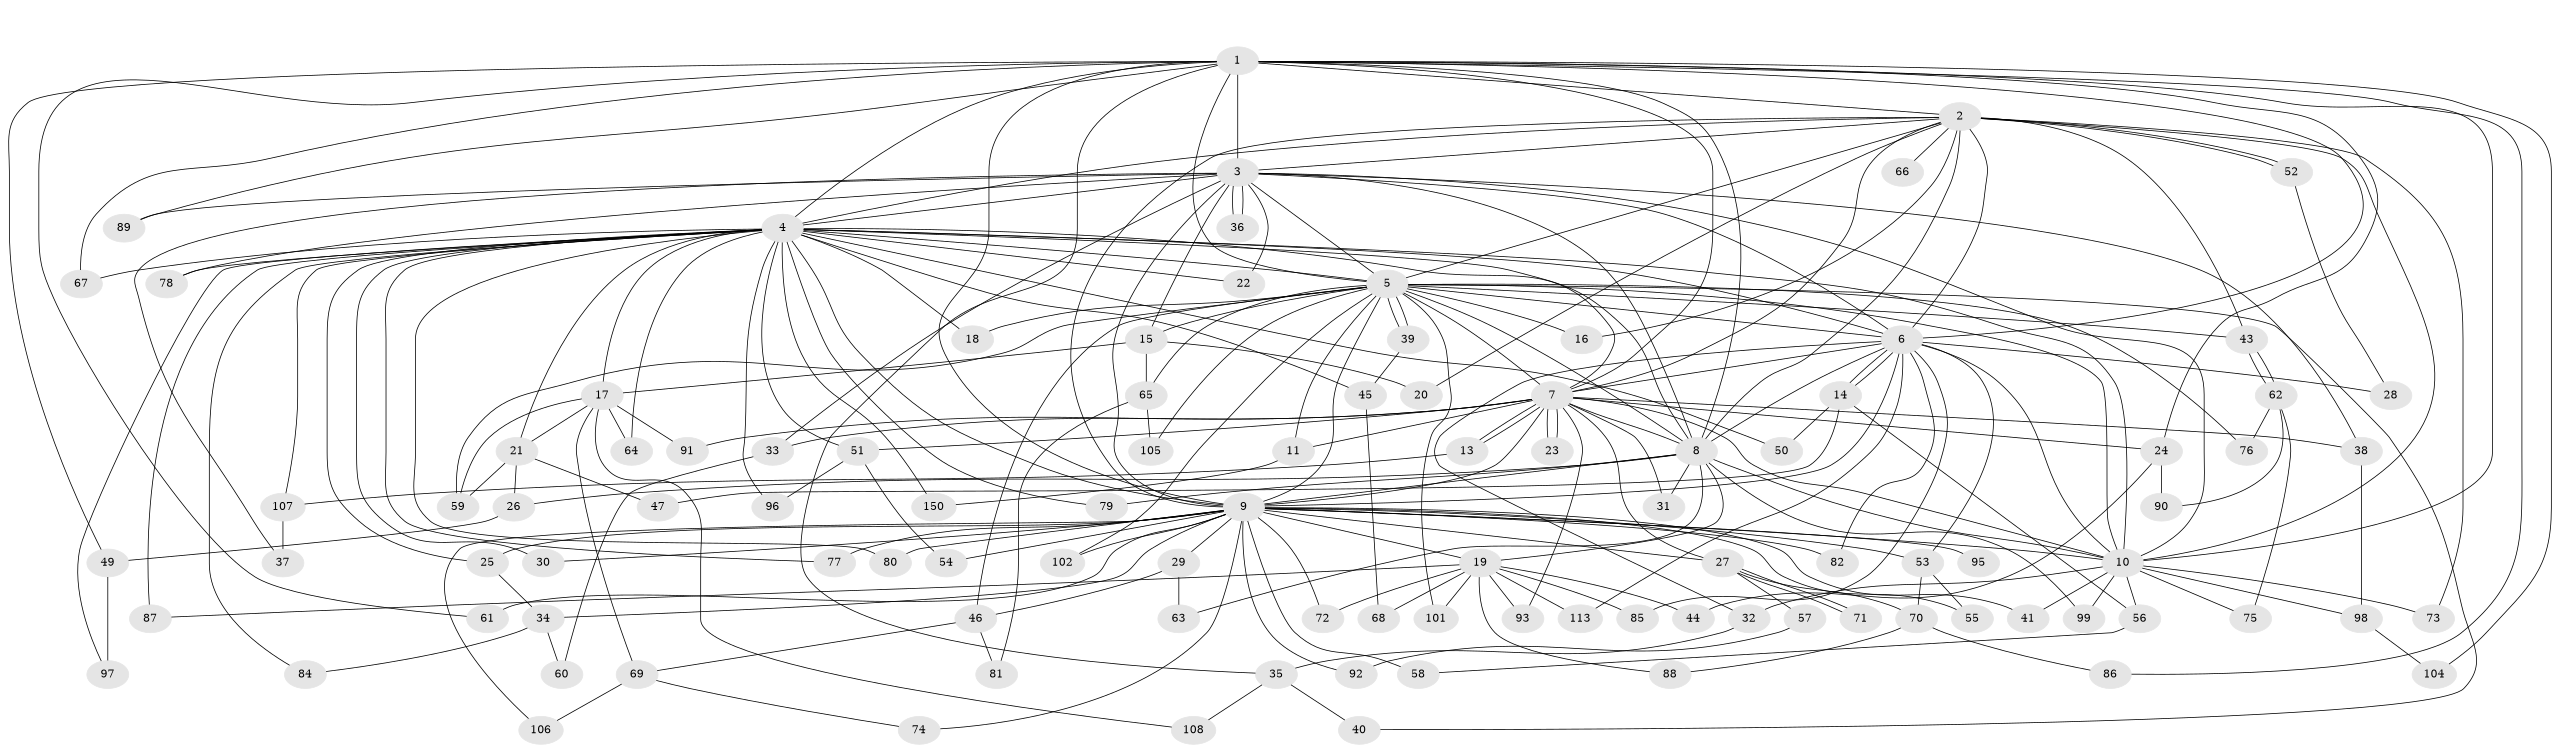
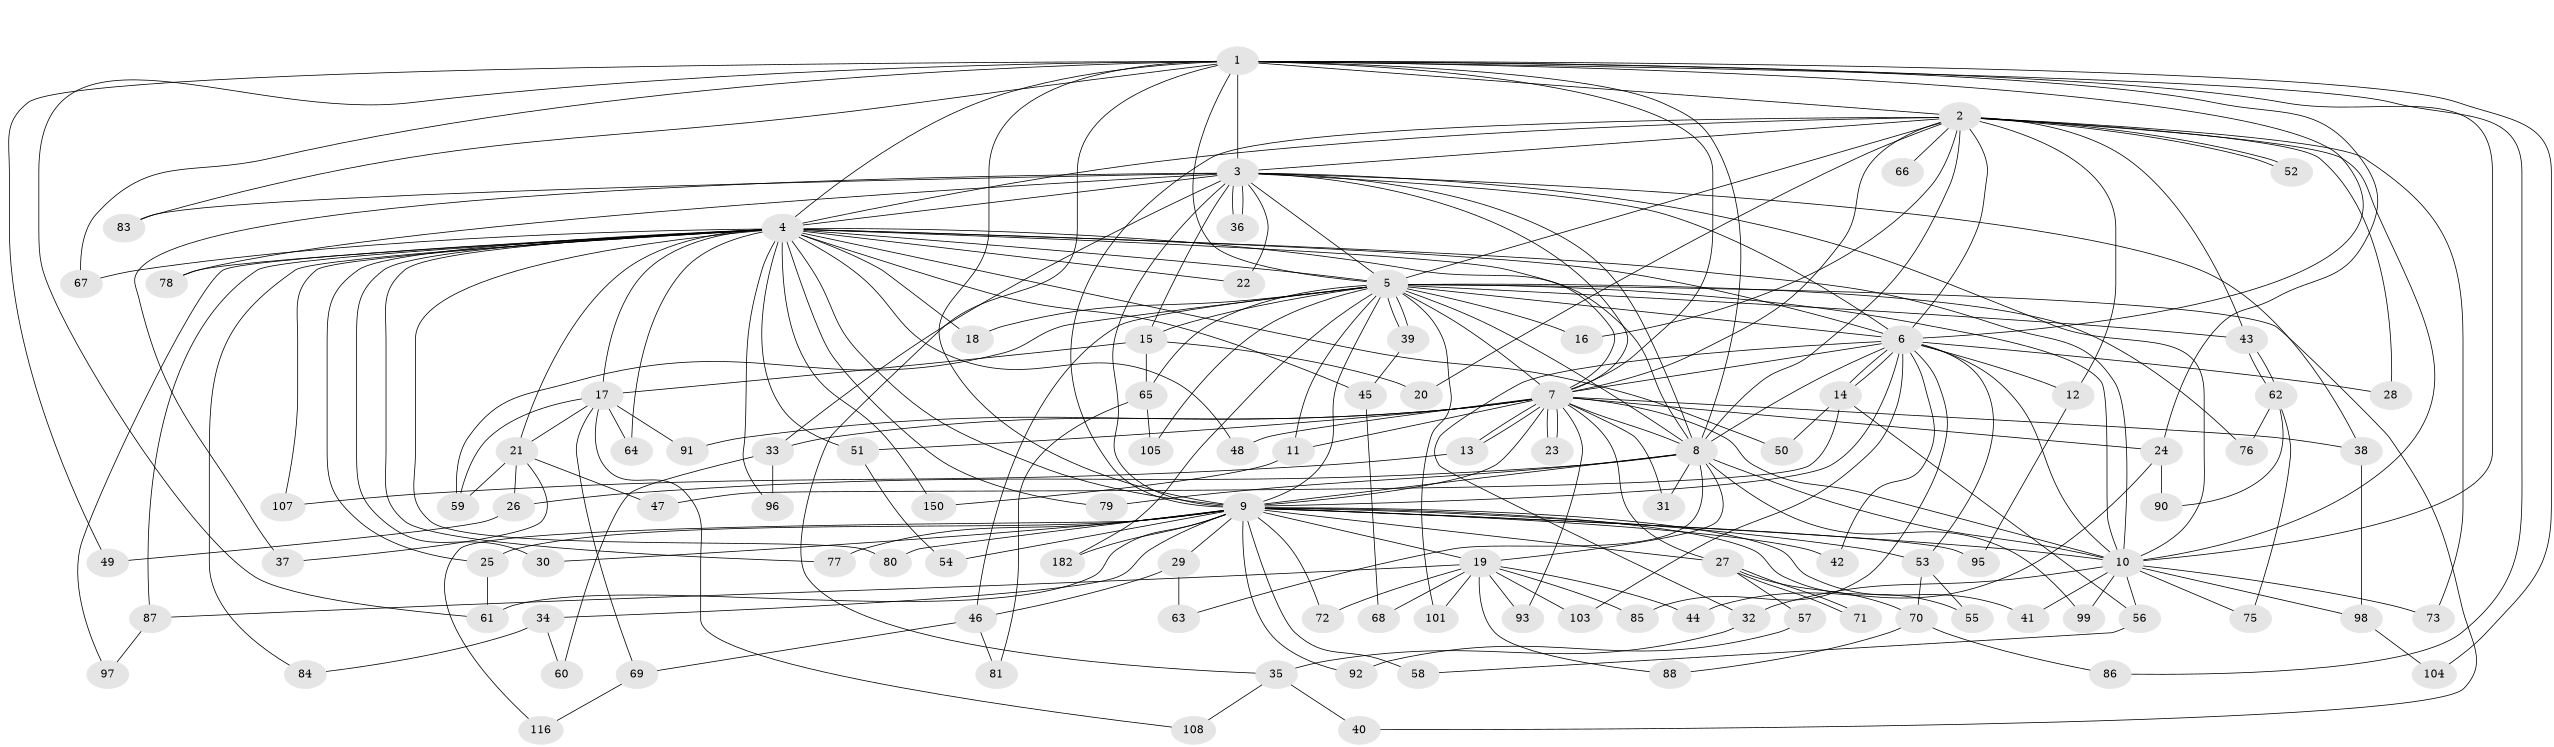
edge "3" -- "7": added
node "89": label "89" -> "83"
edge "52" -- "28": now "2" -- "28"
node "12": added
node "48": added
edge "51" -- "96": now "33" -- "96"
edge "107" -- "37": now "21" -- "37"
node "102": label "102" -> "182"
node "82": label "82" -> "42"
edge "25" -- "34": now "25" -- "61"
edge "49" -- "97": now "87" -- "97"
node "113": label "113" -> "103"
node "106": label "106" -> "116"
node "74": removed
